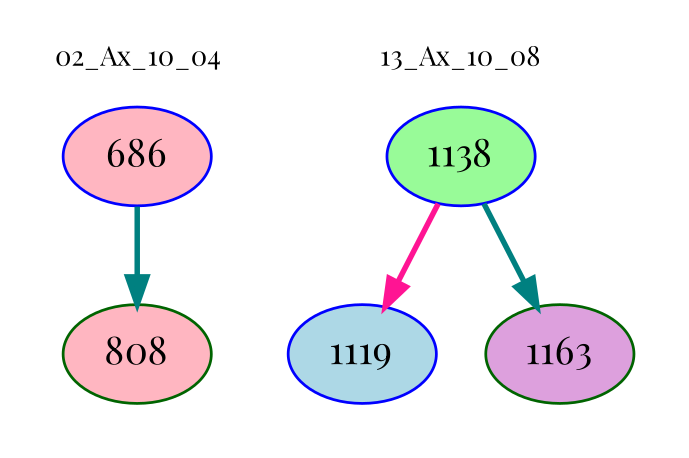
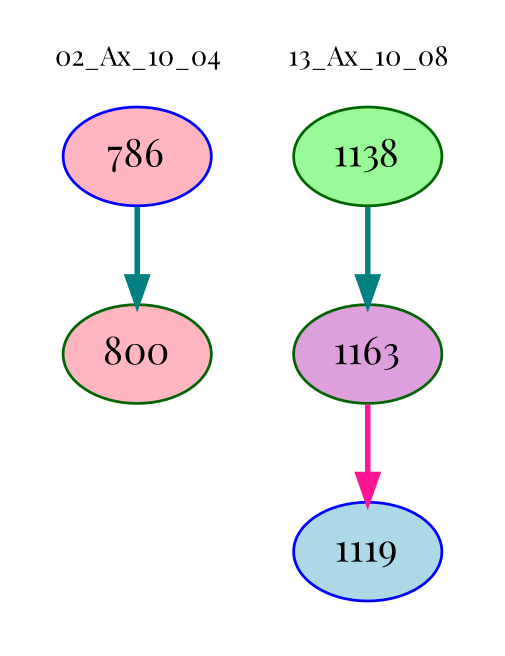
node "686": label "686" -> "786"
node "1138": color blue -> darkgreen
edge "1138" -> "1119": now "1163" -> "1119"
node "808": label "808" -> "800"
